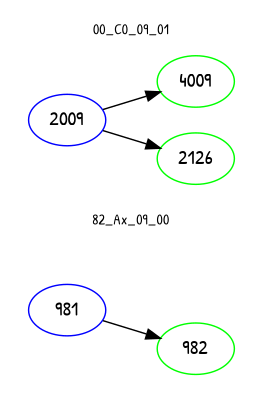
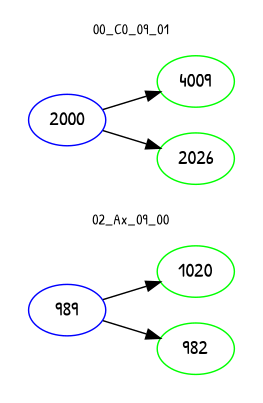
node "2009": label "2009" -> "2000"
node "2126": label "2126" -> "2026"
cluster "82_Ax_09_00": label "82_Ax_09_00" -> "02_Ax_09_00"
node "1020": added
node "981": label "981" -> "989"
